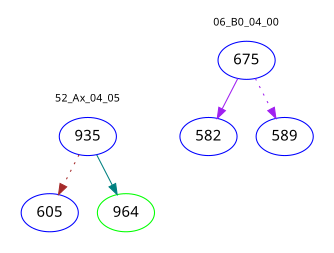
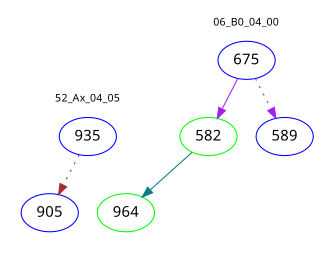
node "582": color blue -> green
edge "935" -> "964": now "582" -> "964"
node "605": label "605" -> "905"
